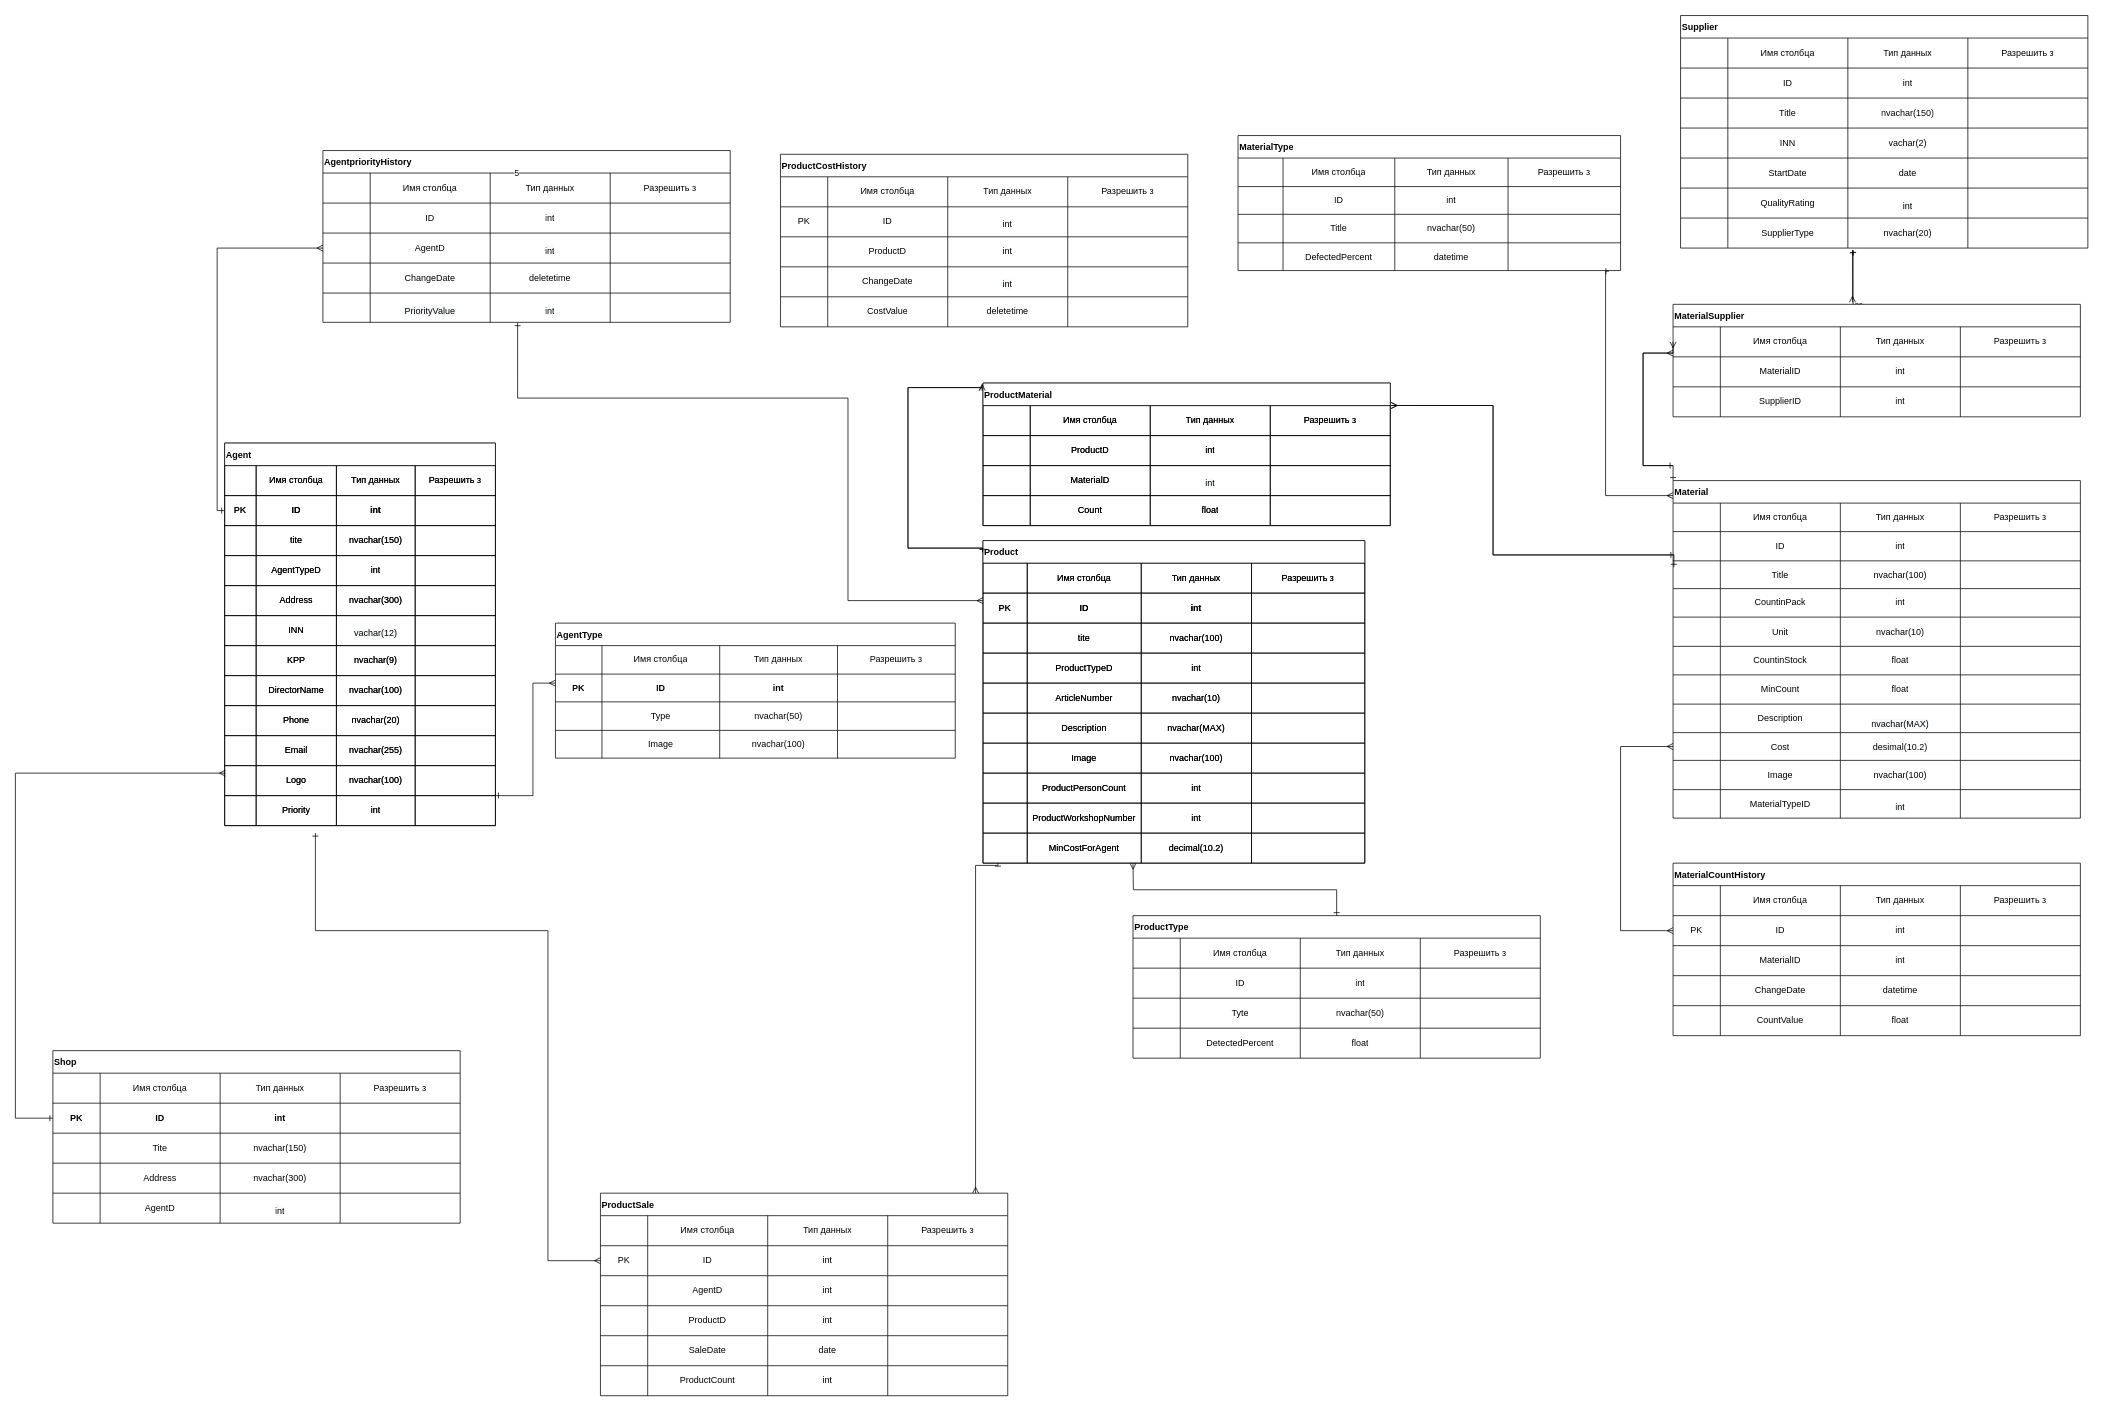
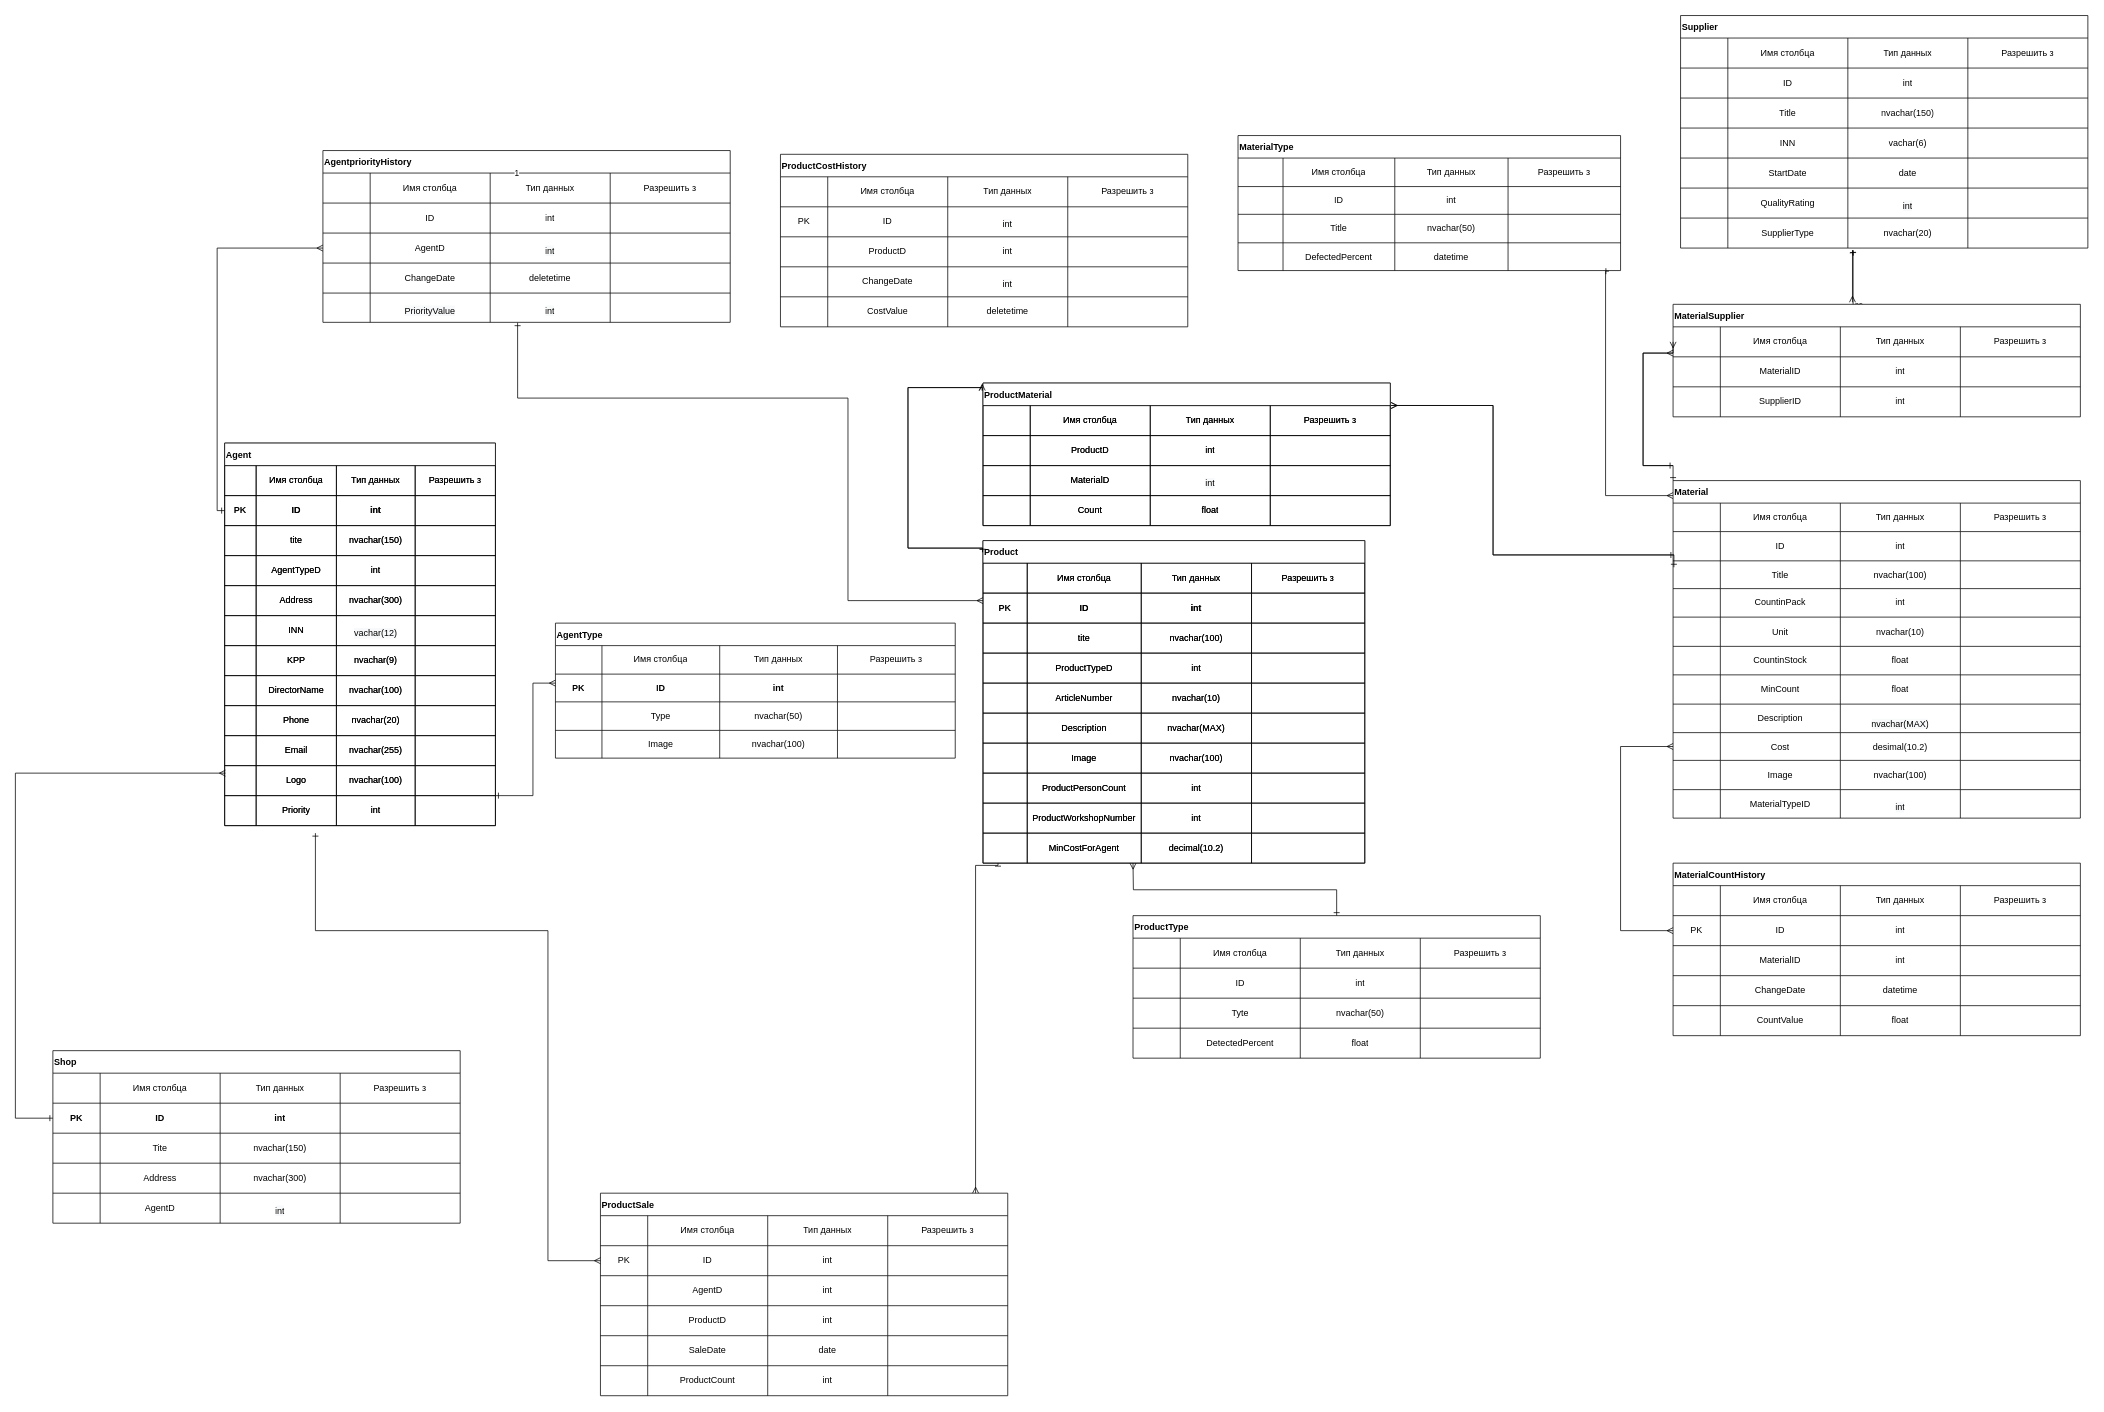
node "vachar(2)": label "vachar(2)" -> "vachar(6)"
node "5": label "5" -> "1"
